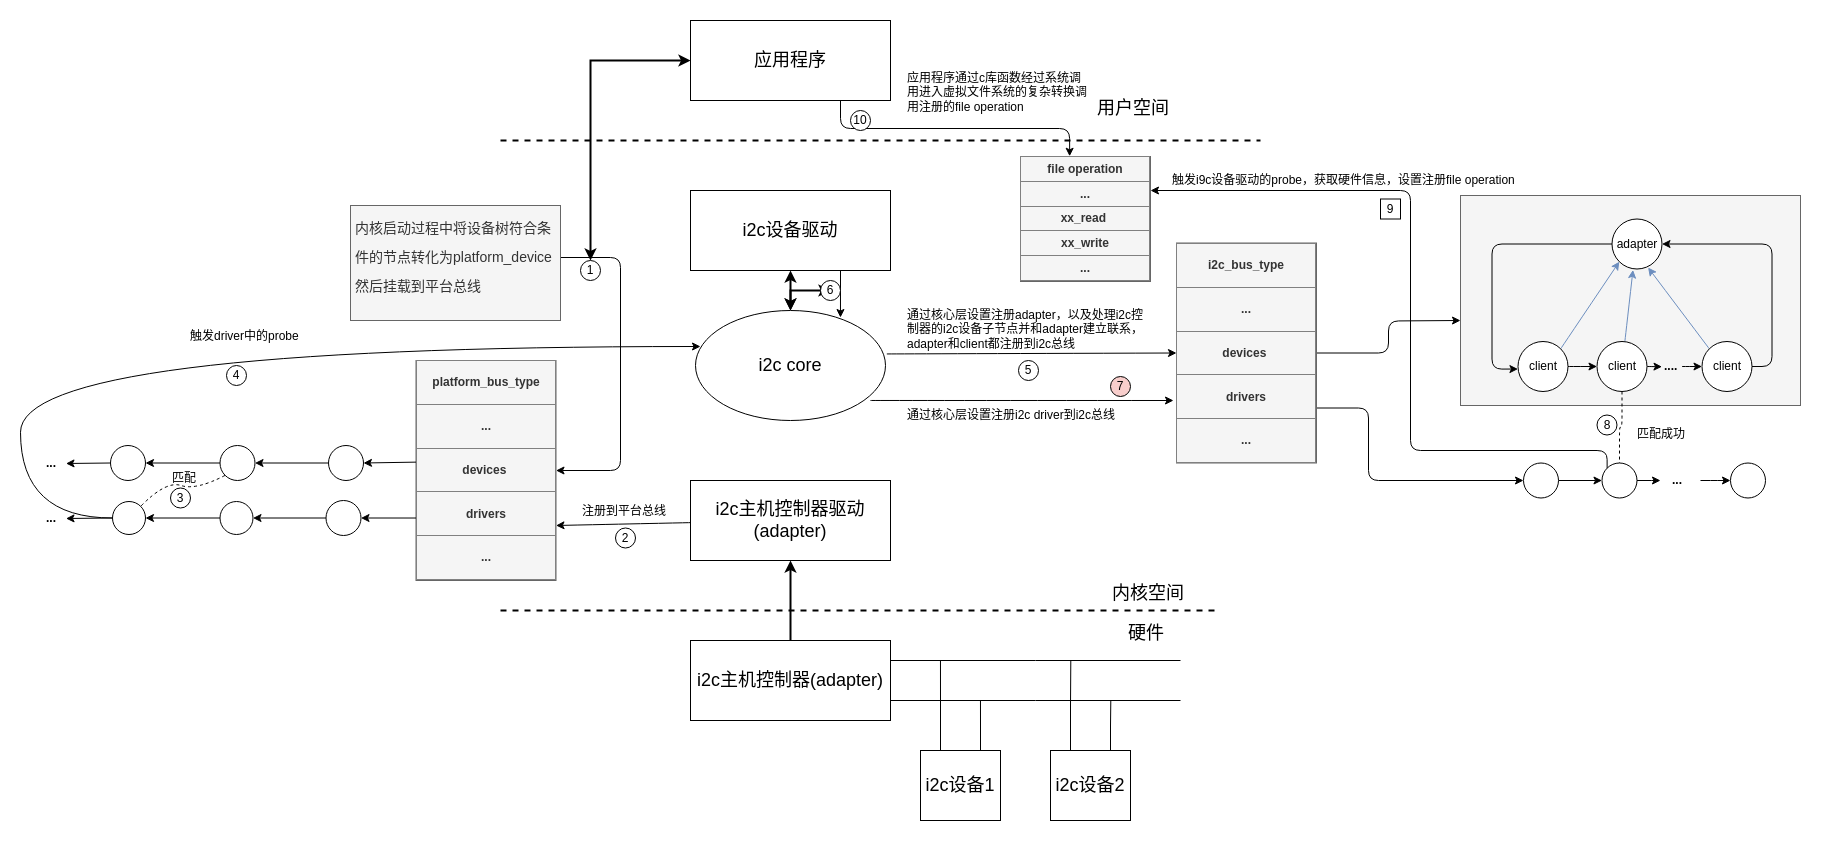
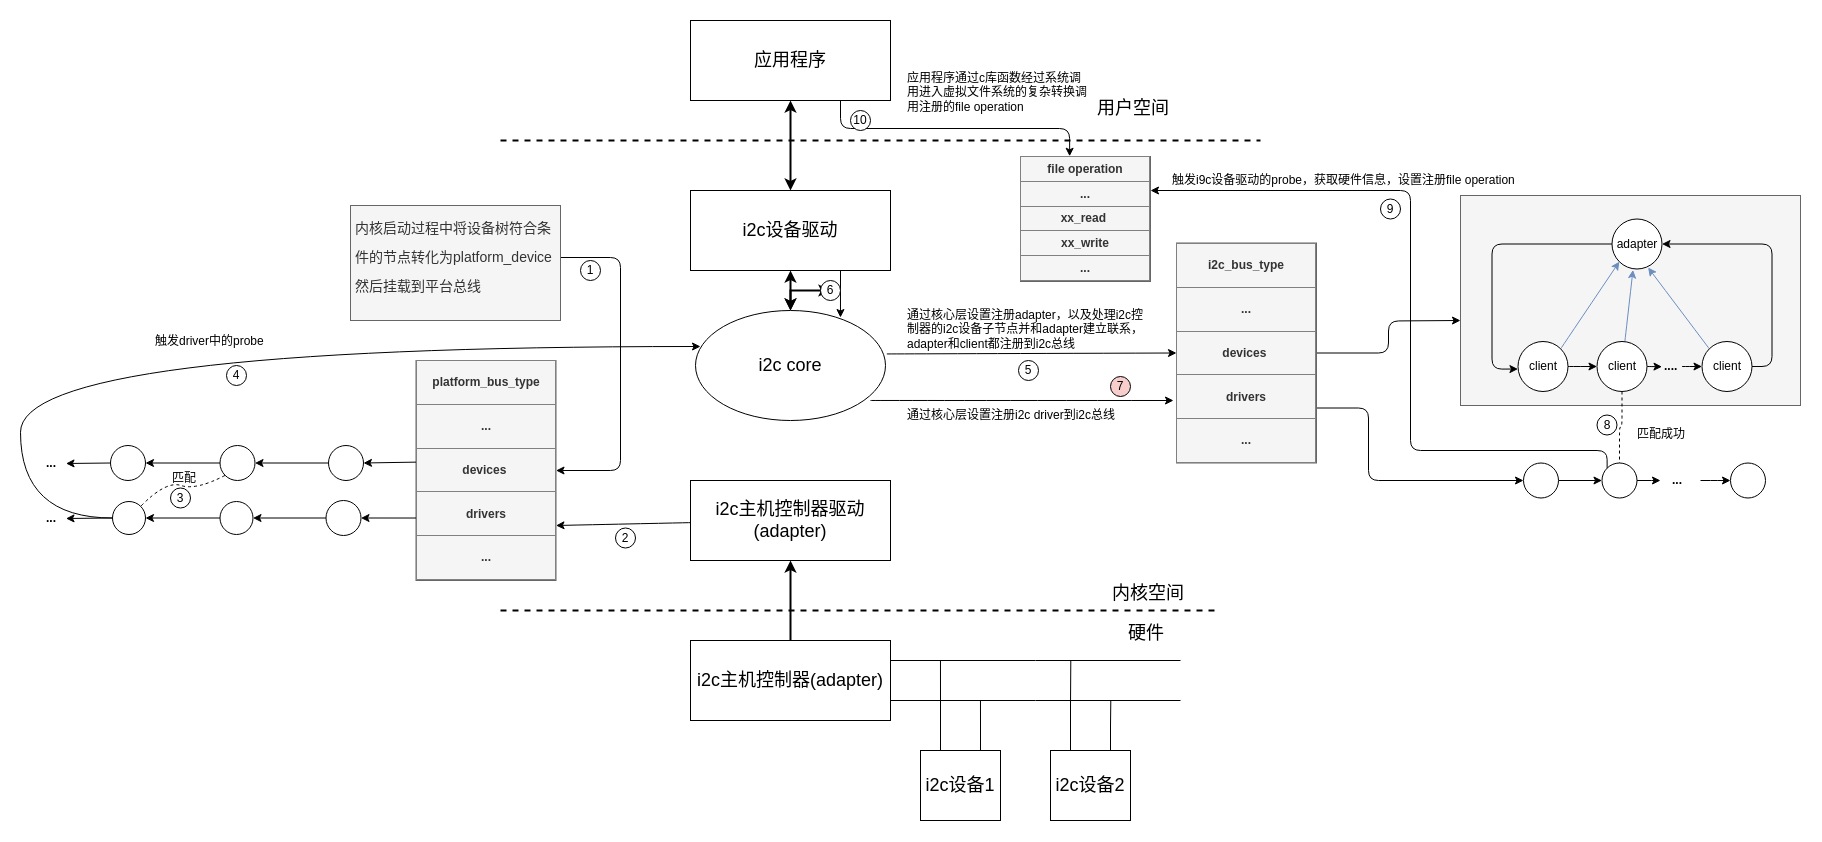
edge "应用程序" -- "1": now "应用程序" -- "i2c设备驱动"
node "9": shape rectangle -> ellipse
node "触发driver中的probe": moved (249, 337) -> (214, 342)
node "注册到平台总线": removed
